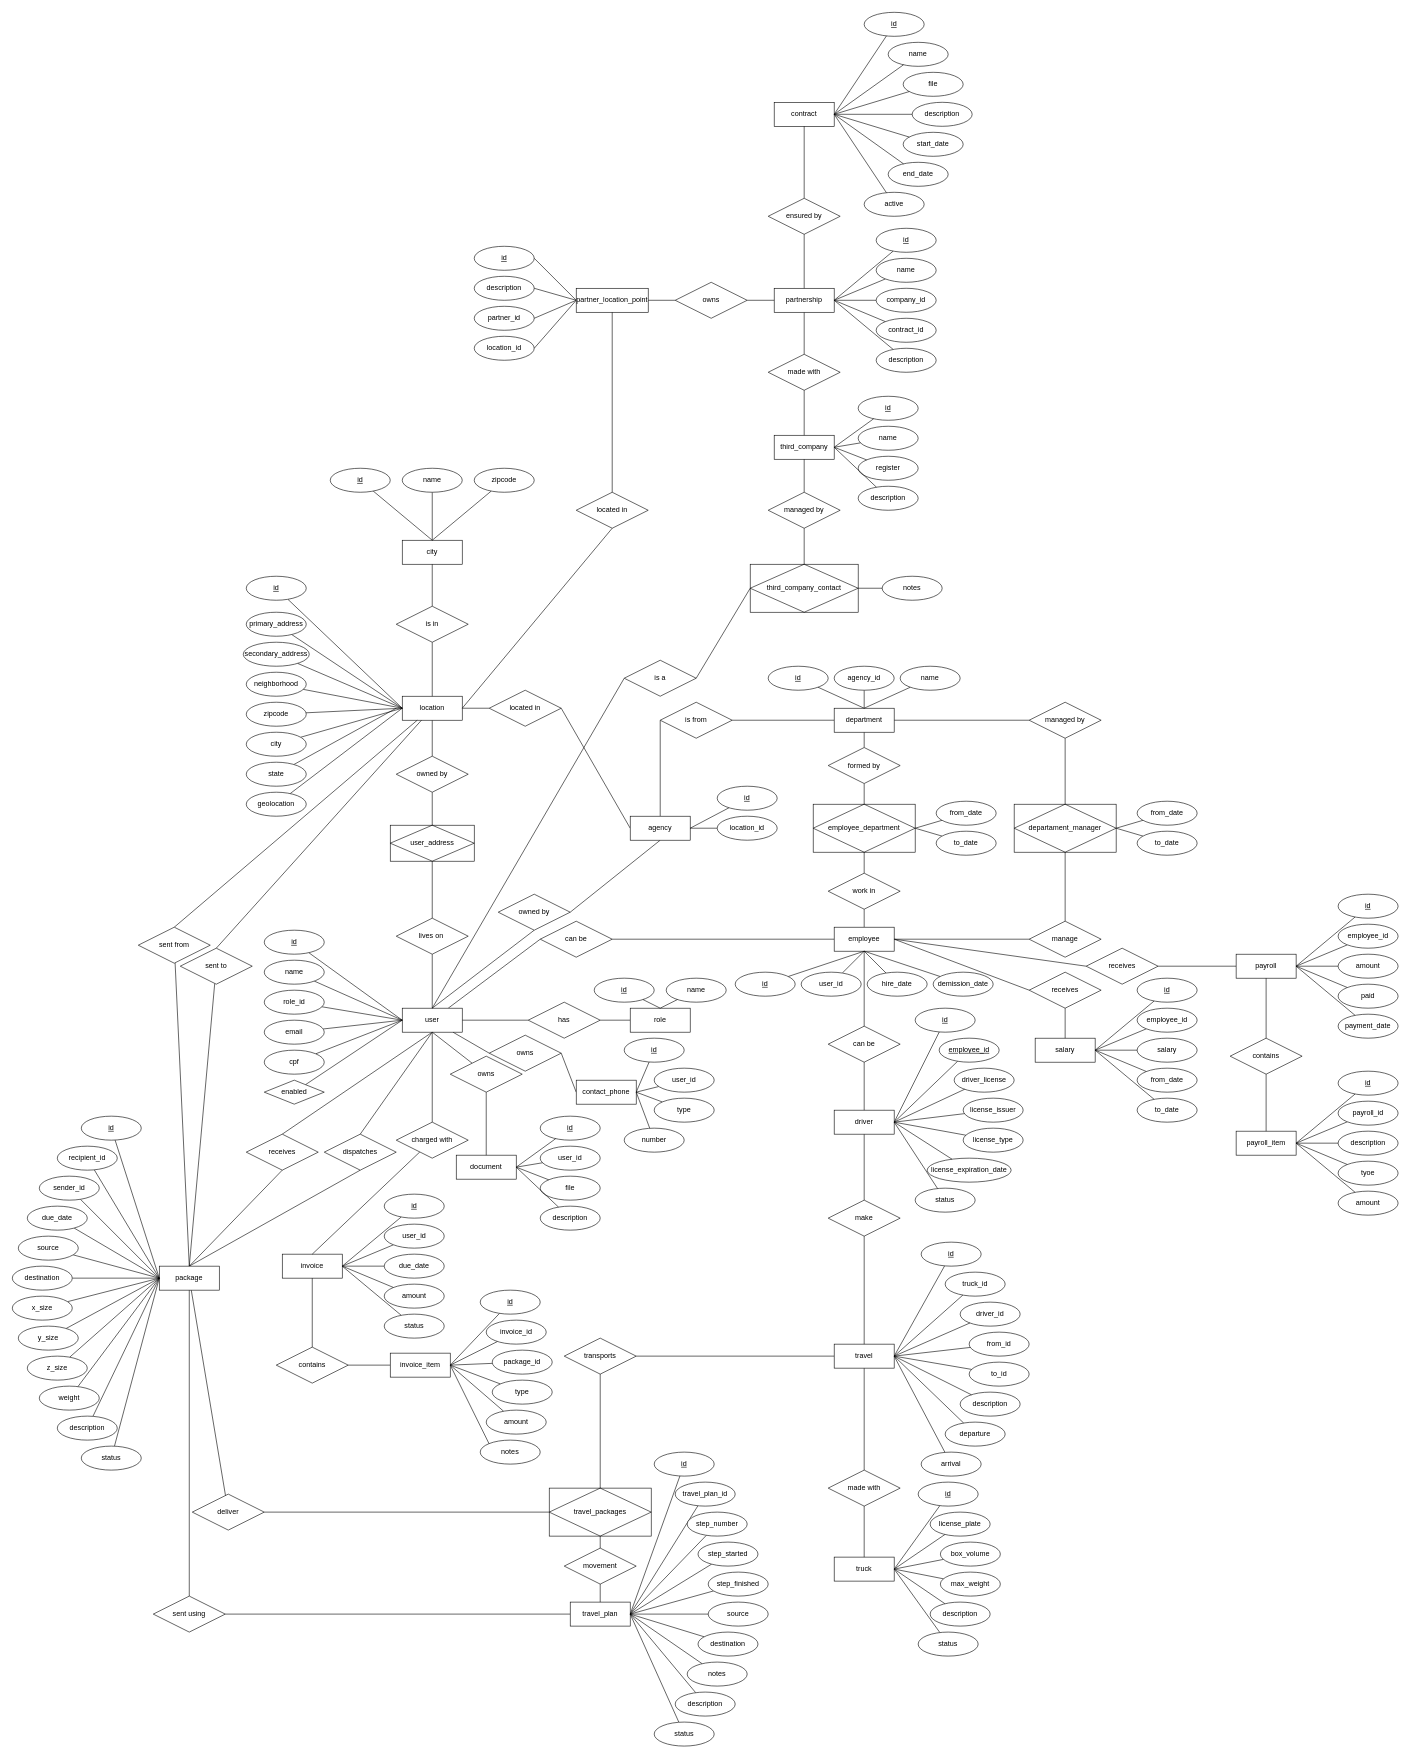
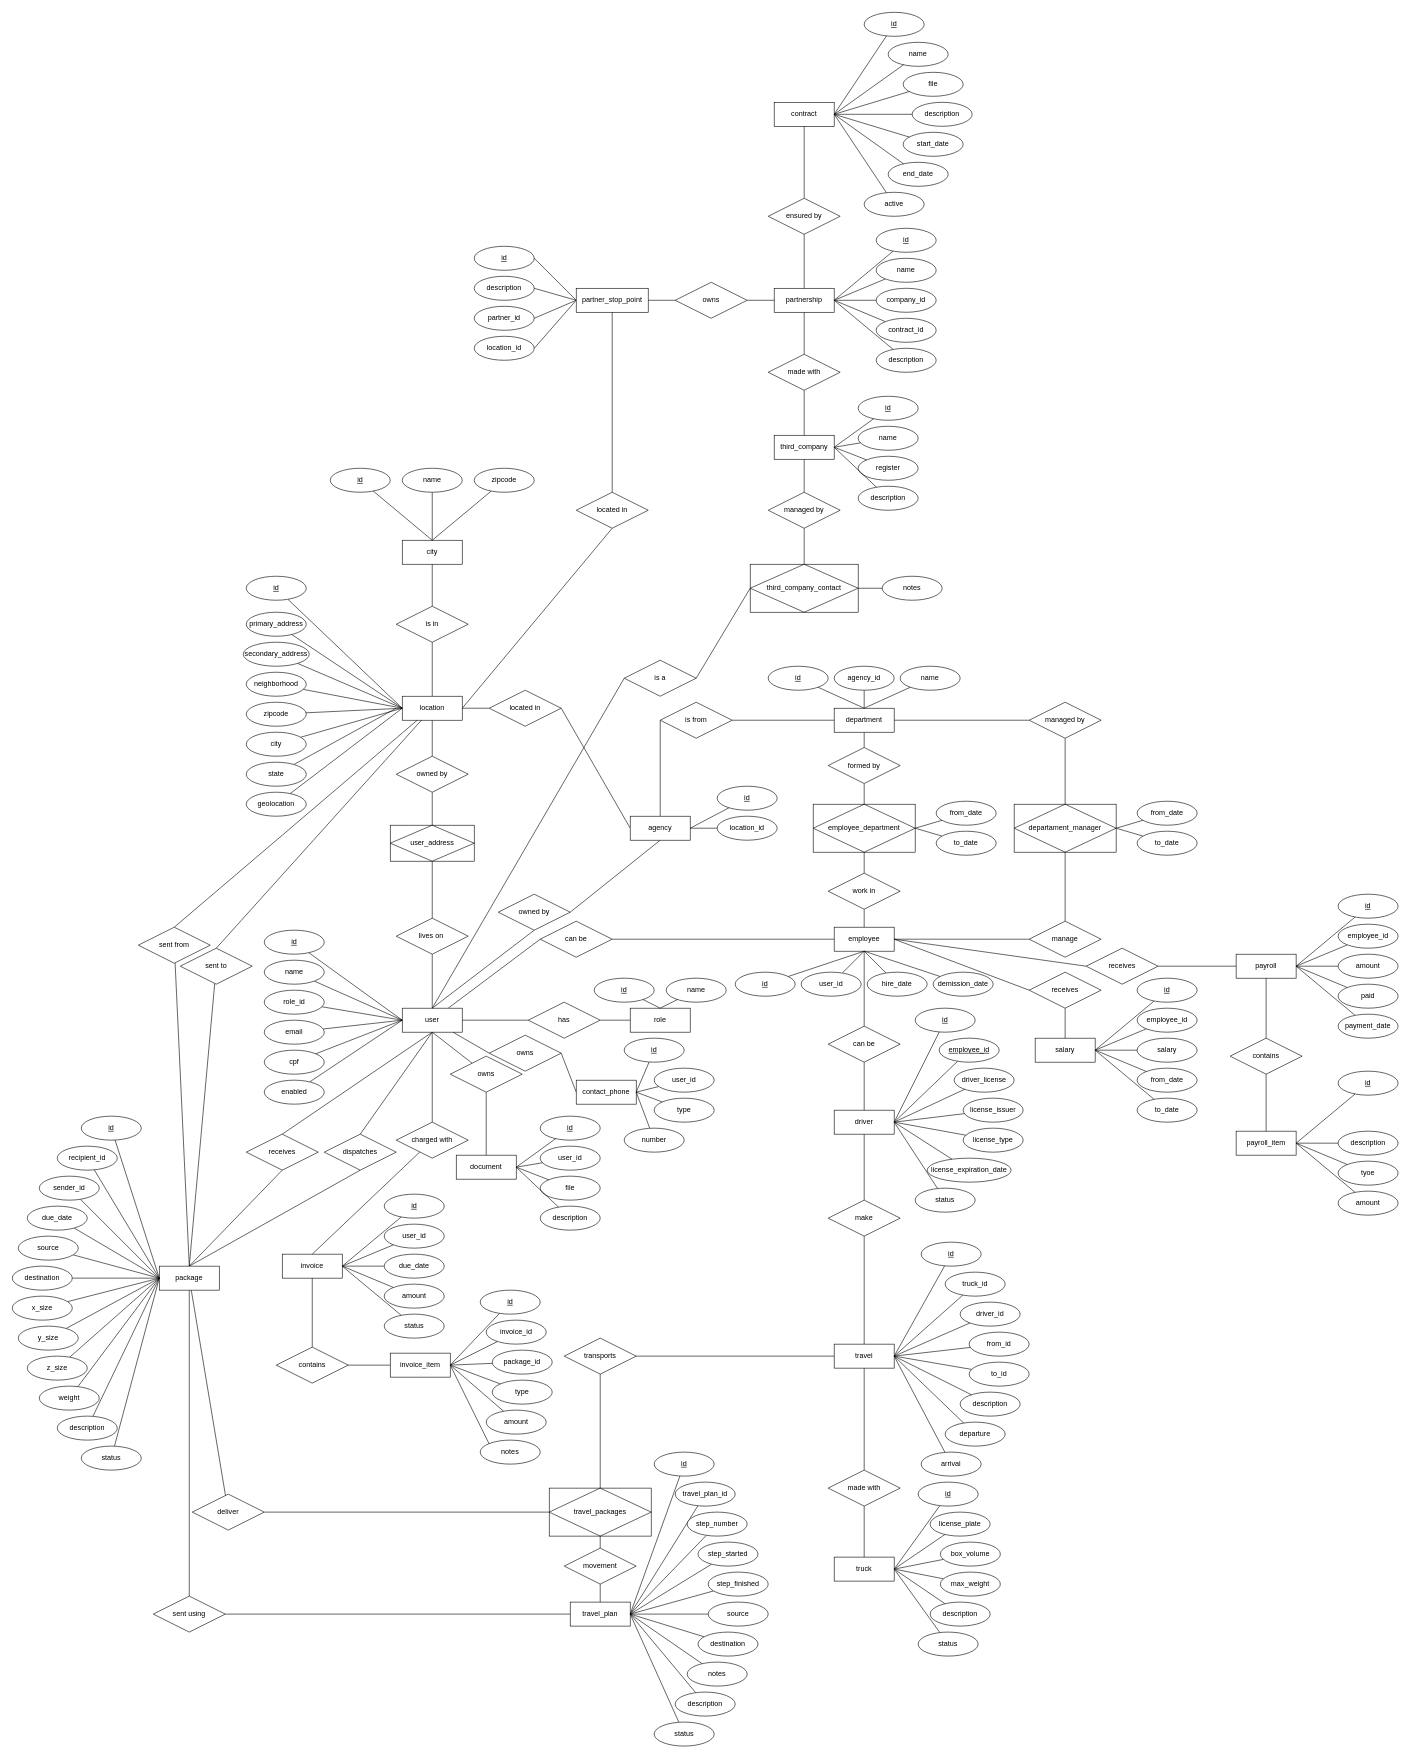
node "partner_location_point": label "partner_location_point" -> "partner_stop_point"
node "enabled": shape diamond -> ellipse
node "payroll_id": removed
edge "payroll_id" -- "payroll_item": removed
